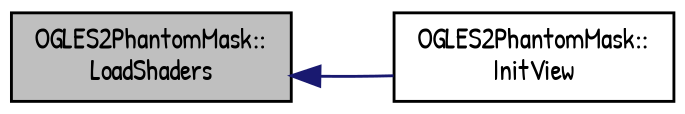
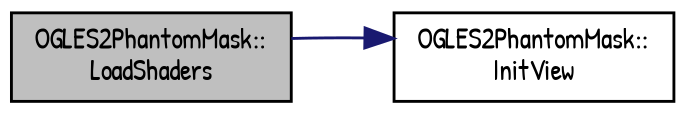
edge "OGLES2PhantomMask:: InitView" -> "OGLES2PhantomMask:: LoadShaders": reversed
